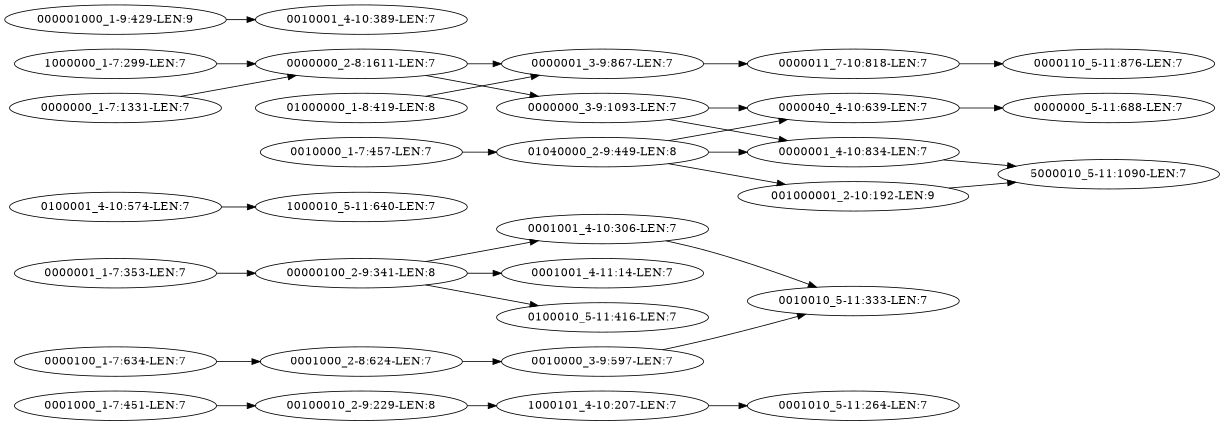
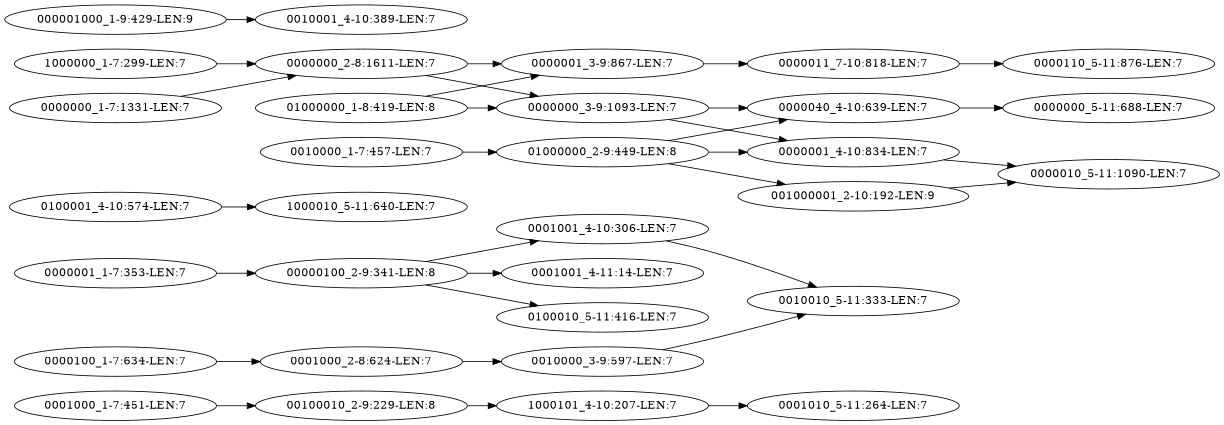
edge "01000000_1-8:419-LEN:8" -> "0000000_3-9:1093-LEN:7": added
node "01040000_2-9:449-LEN:8": label "01040000_2-9:449-LEN:8" -> "01000000_2-9:449-LEN:8"
node "5000010_5-11:1090-LEN:7": label "5000010_5-11:1090-LEN:7" -> "0000010_5-11:1090-LEN:7"
